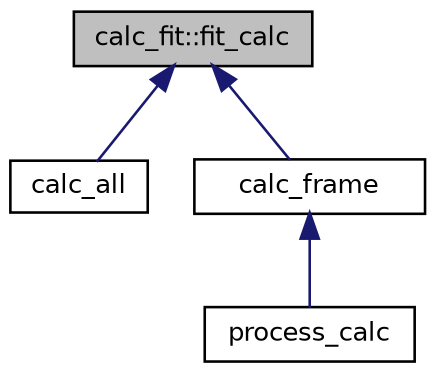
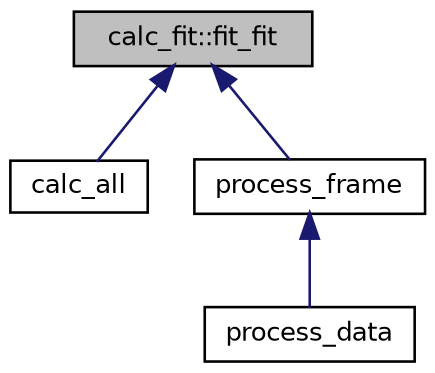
node "calc_fit::fit_calc": label "calc_fit::fit_calc" -> "calc_fit::fit_fit"
node "calc_frame": label "calc_frame" -> "process_frame"
node "process_calc": label "process_calc" -> "process_data"
